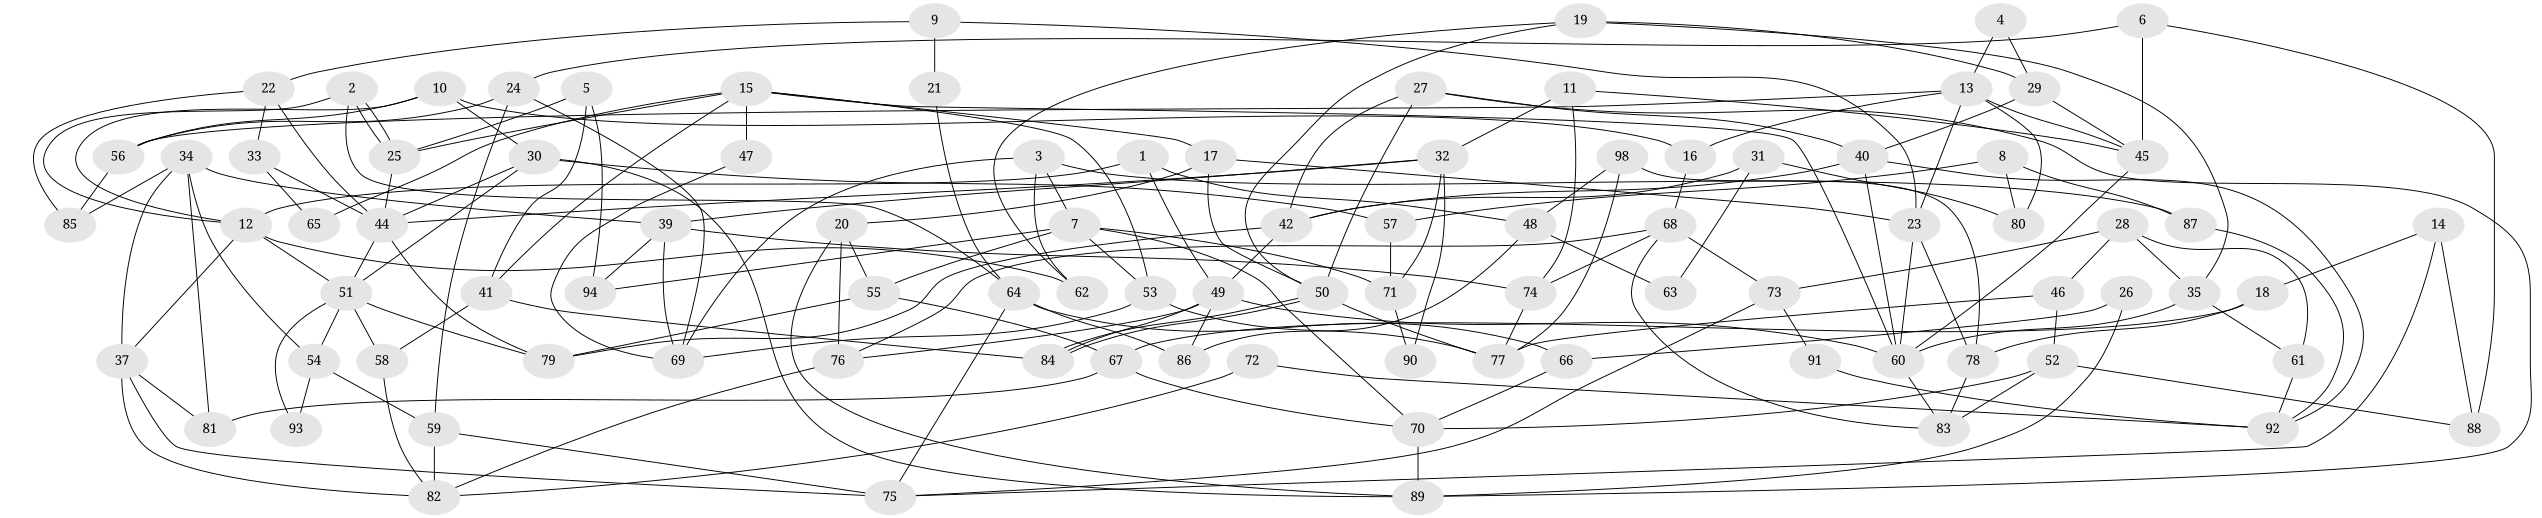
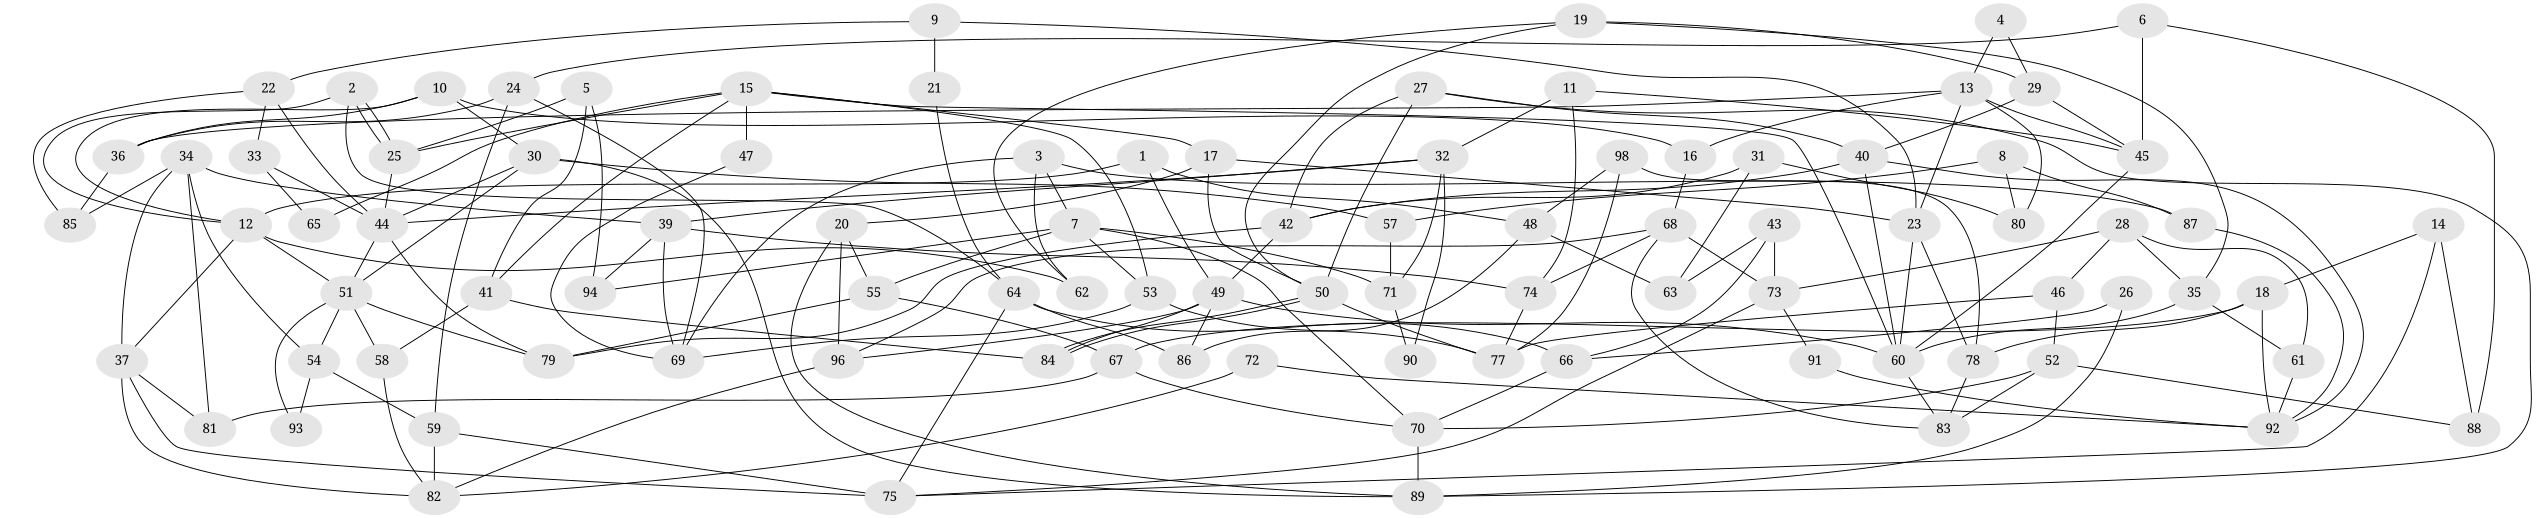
node "56": label "56" -> "36"
node "43": added
node "76": label "76" -> "96"
edge "18" -- "92": added
